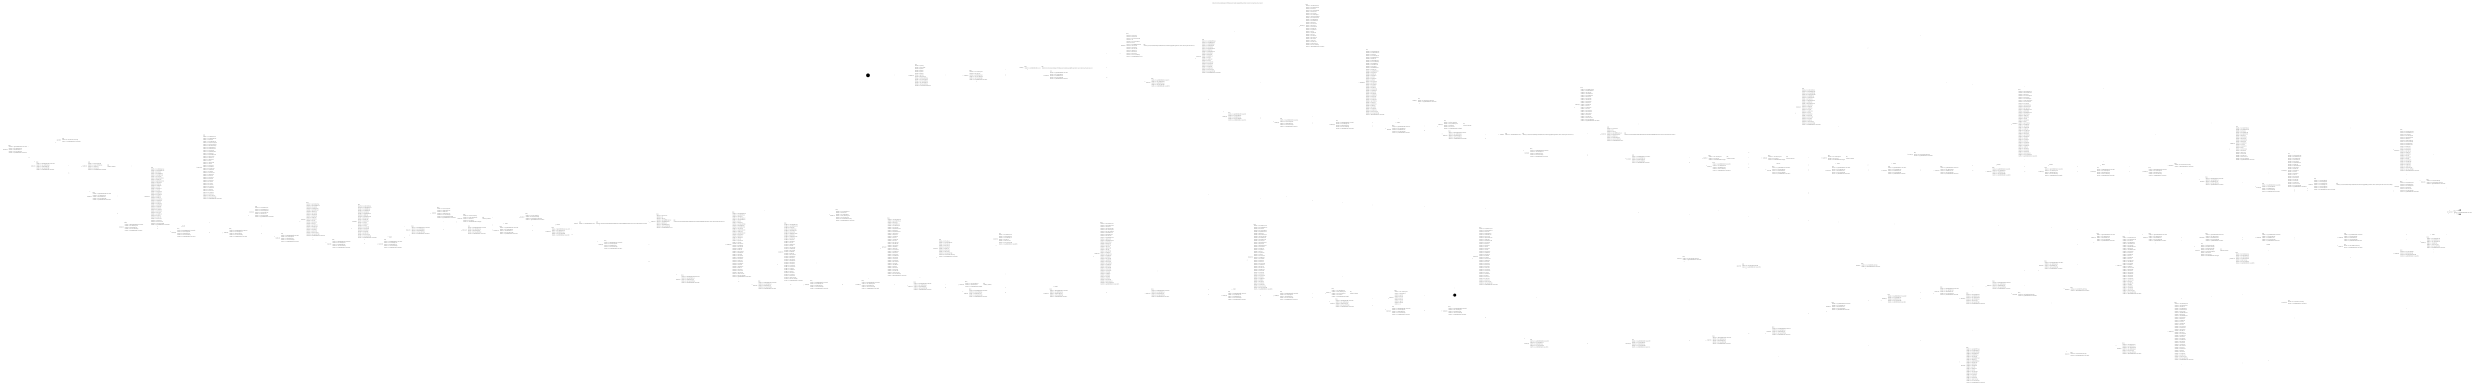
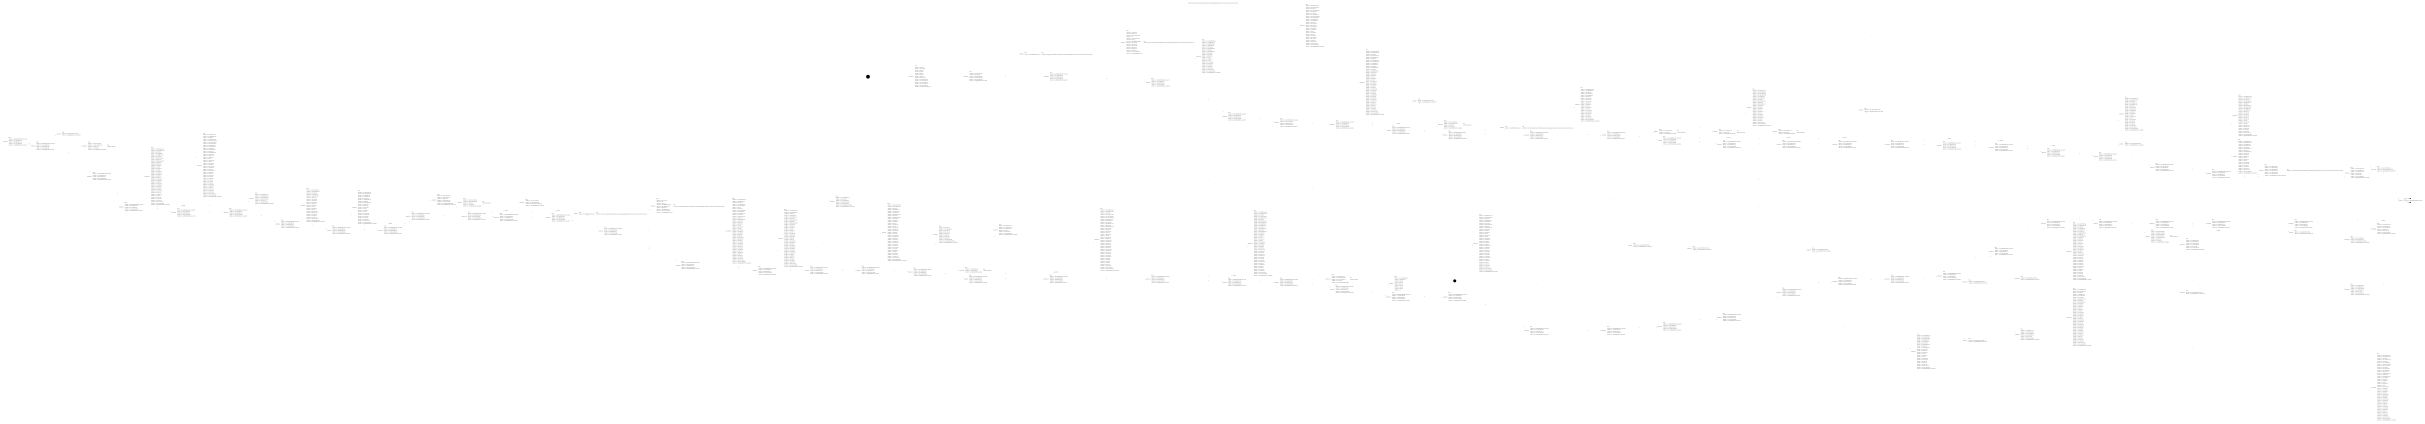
node "0x402685 [40]": removed
